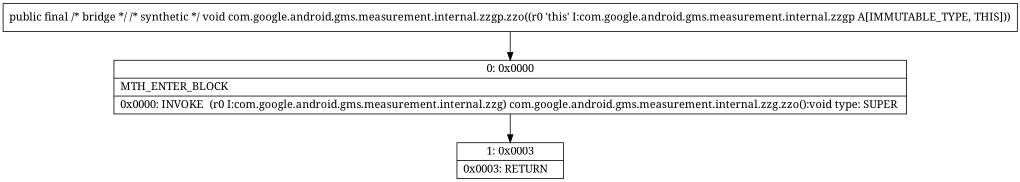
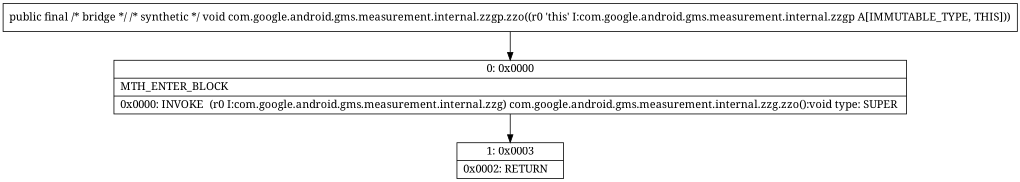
node "1: 0x0003": text "0x0003: RETURN" -> "0x0002: RETURN"
